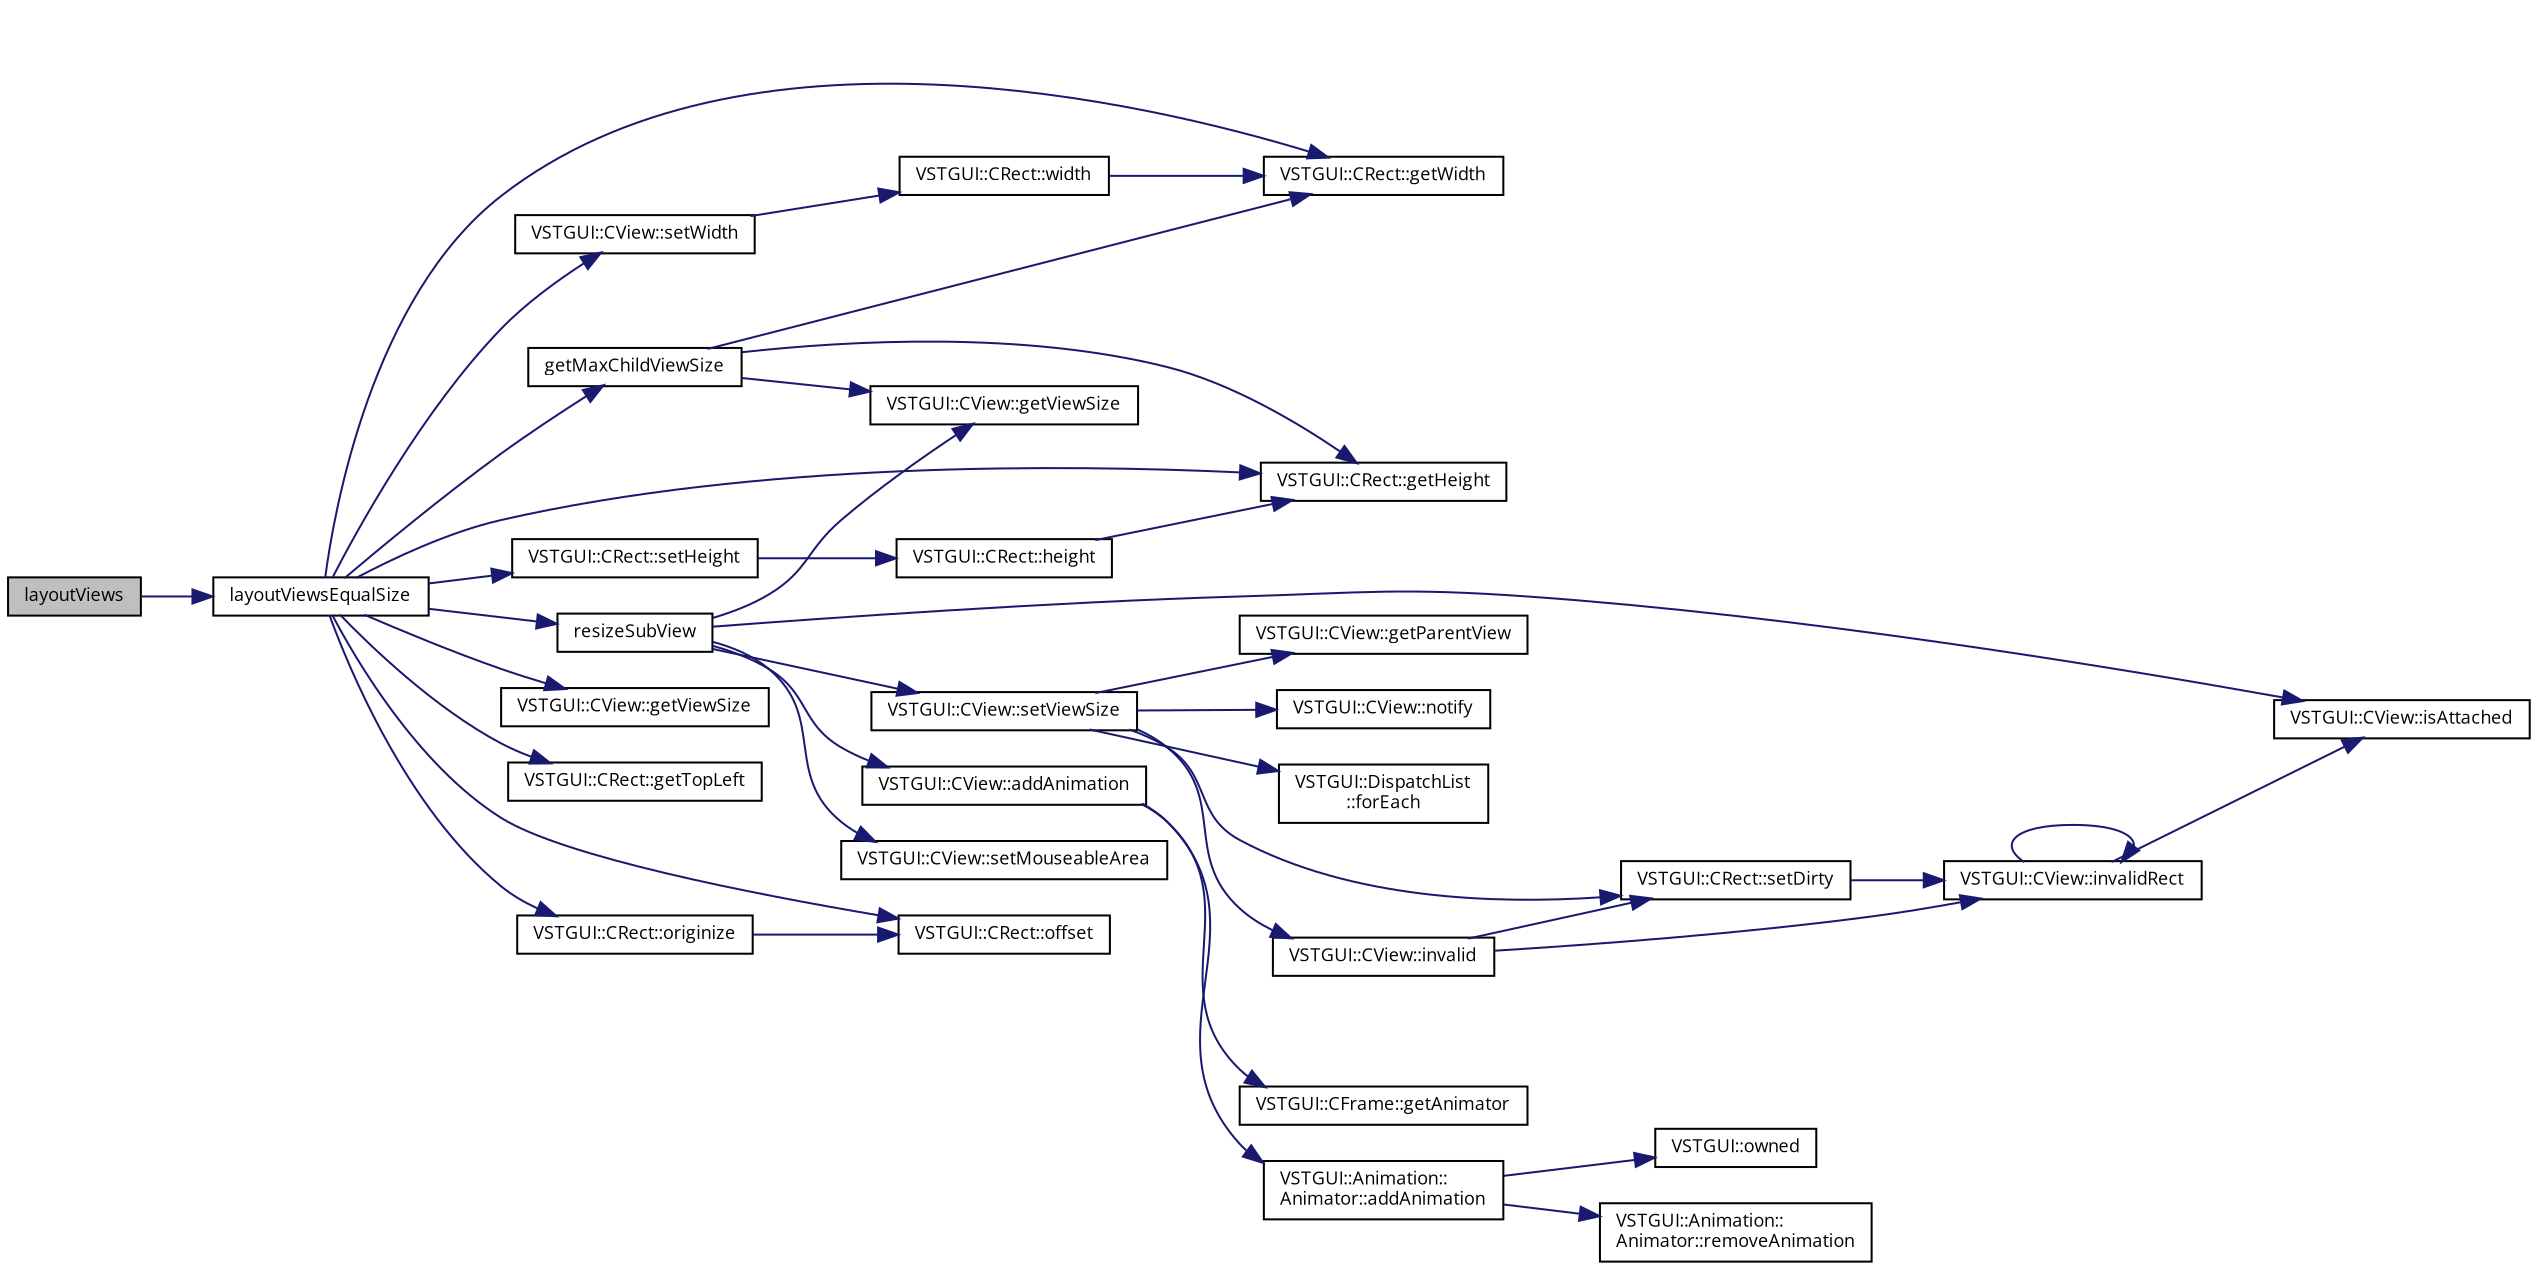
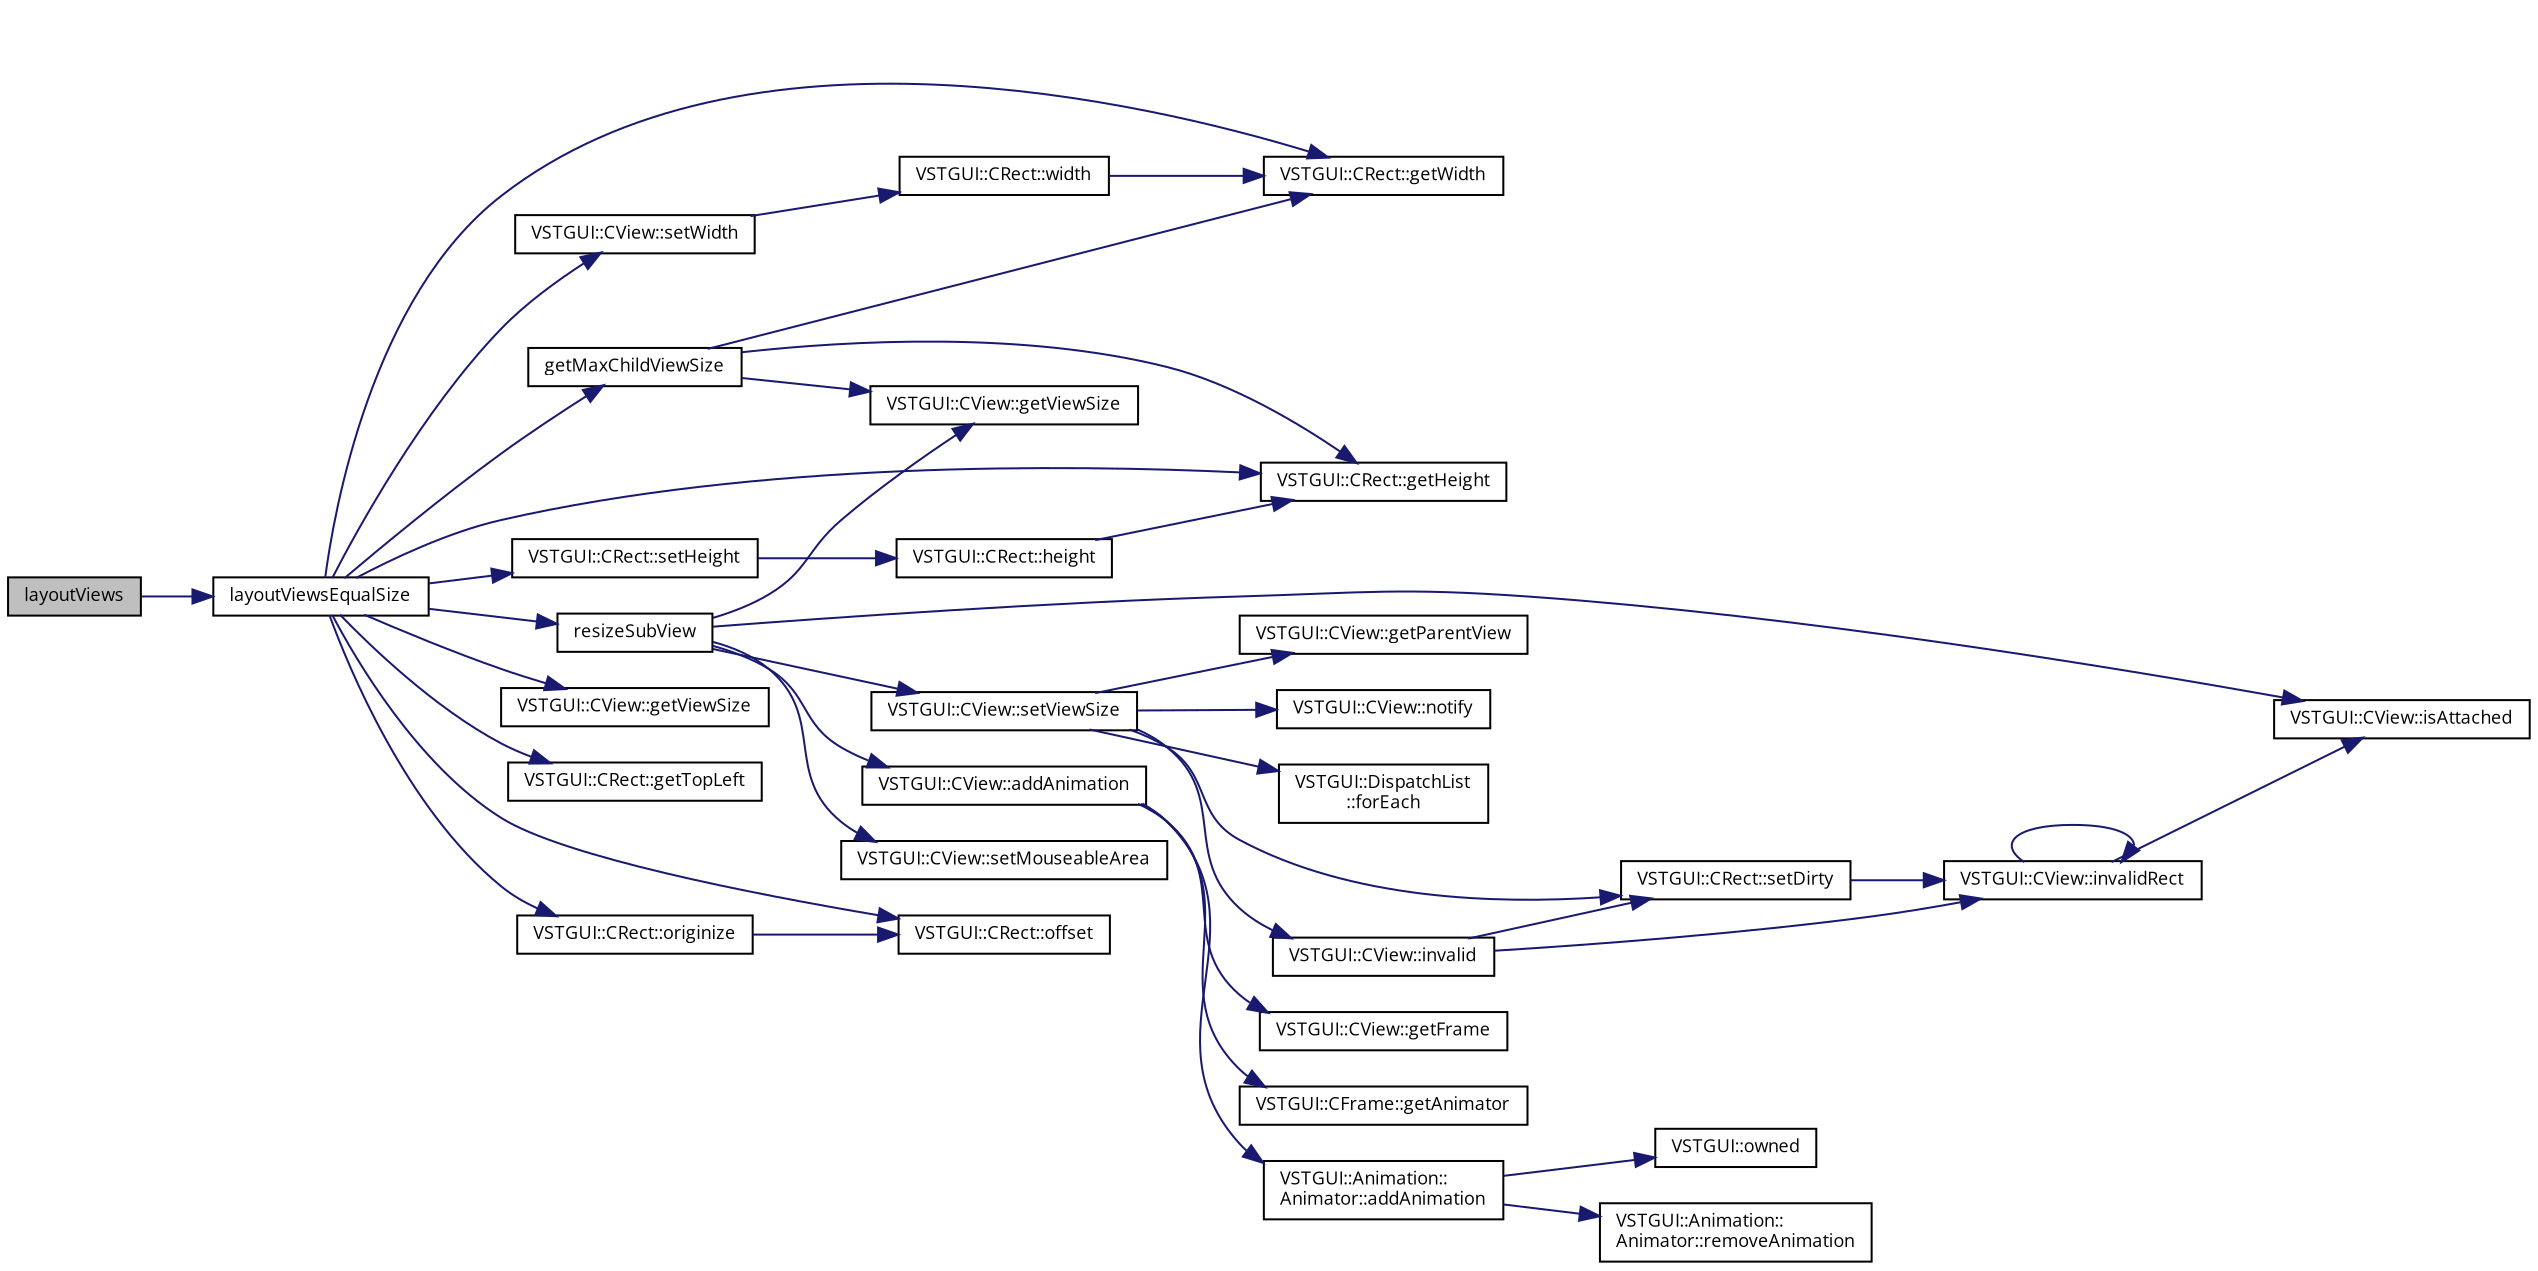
node "VSTGUI::CView::getFrame": added
